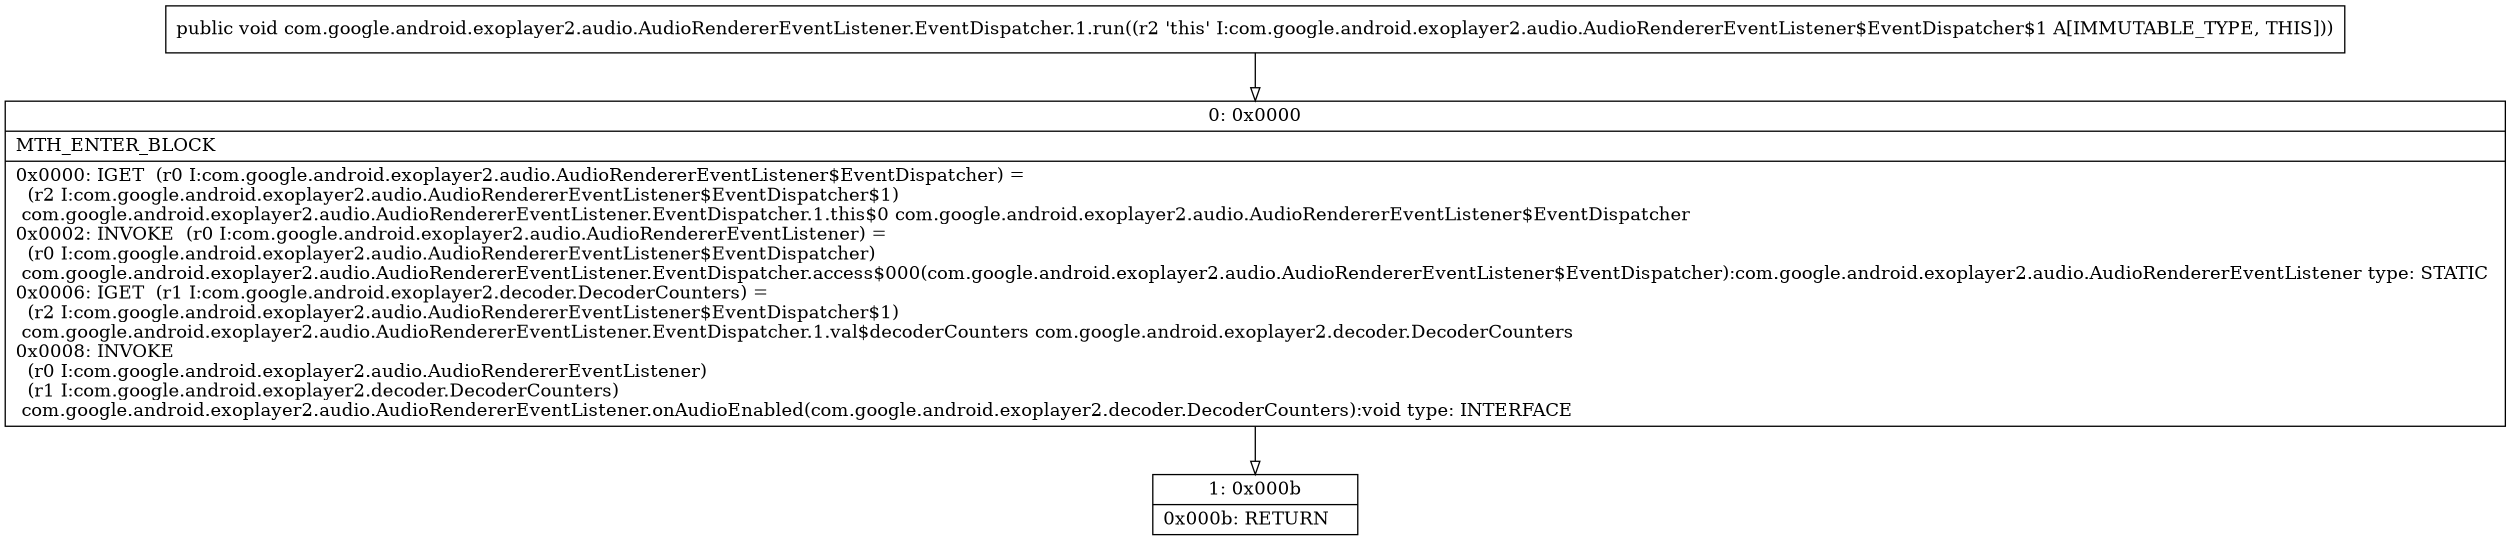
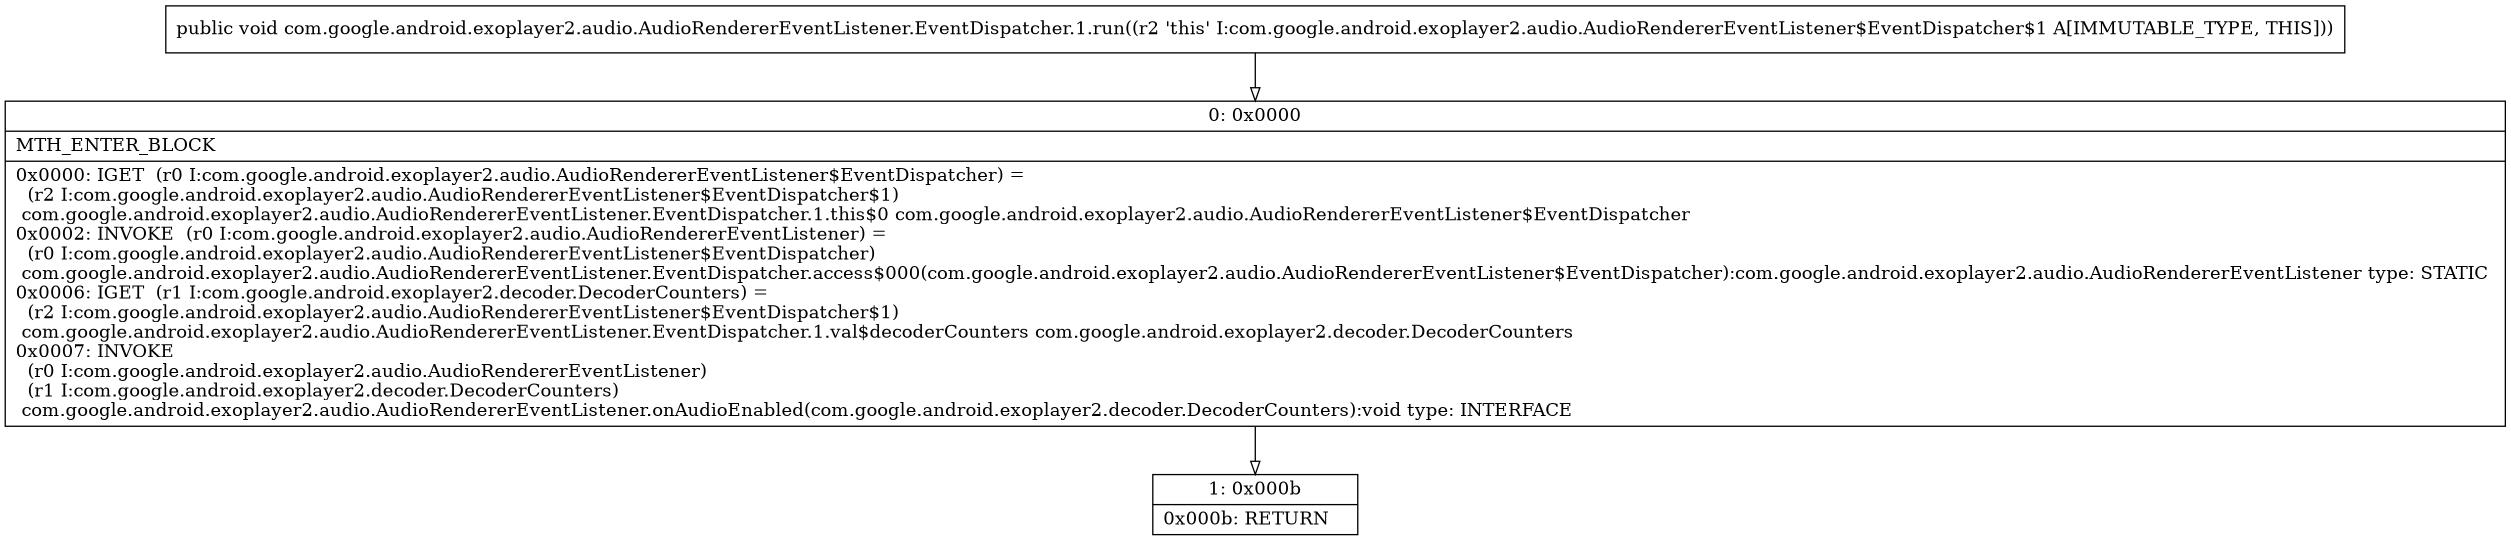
node "0: 0x0000": text "0x0008: INVOKE" -> "0x0007: INVOKE"
